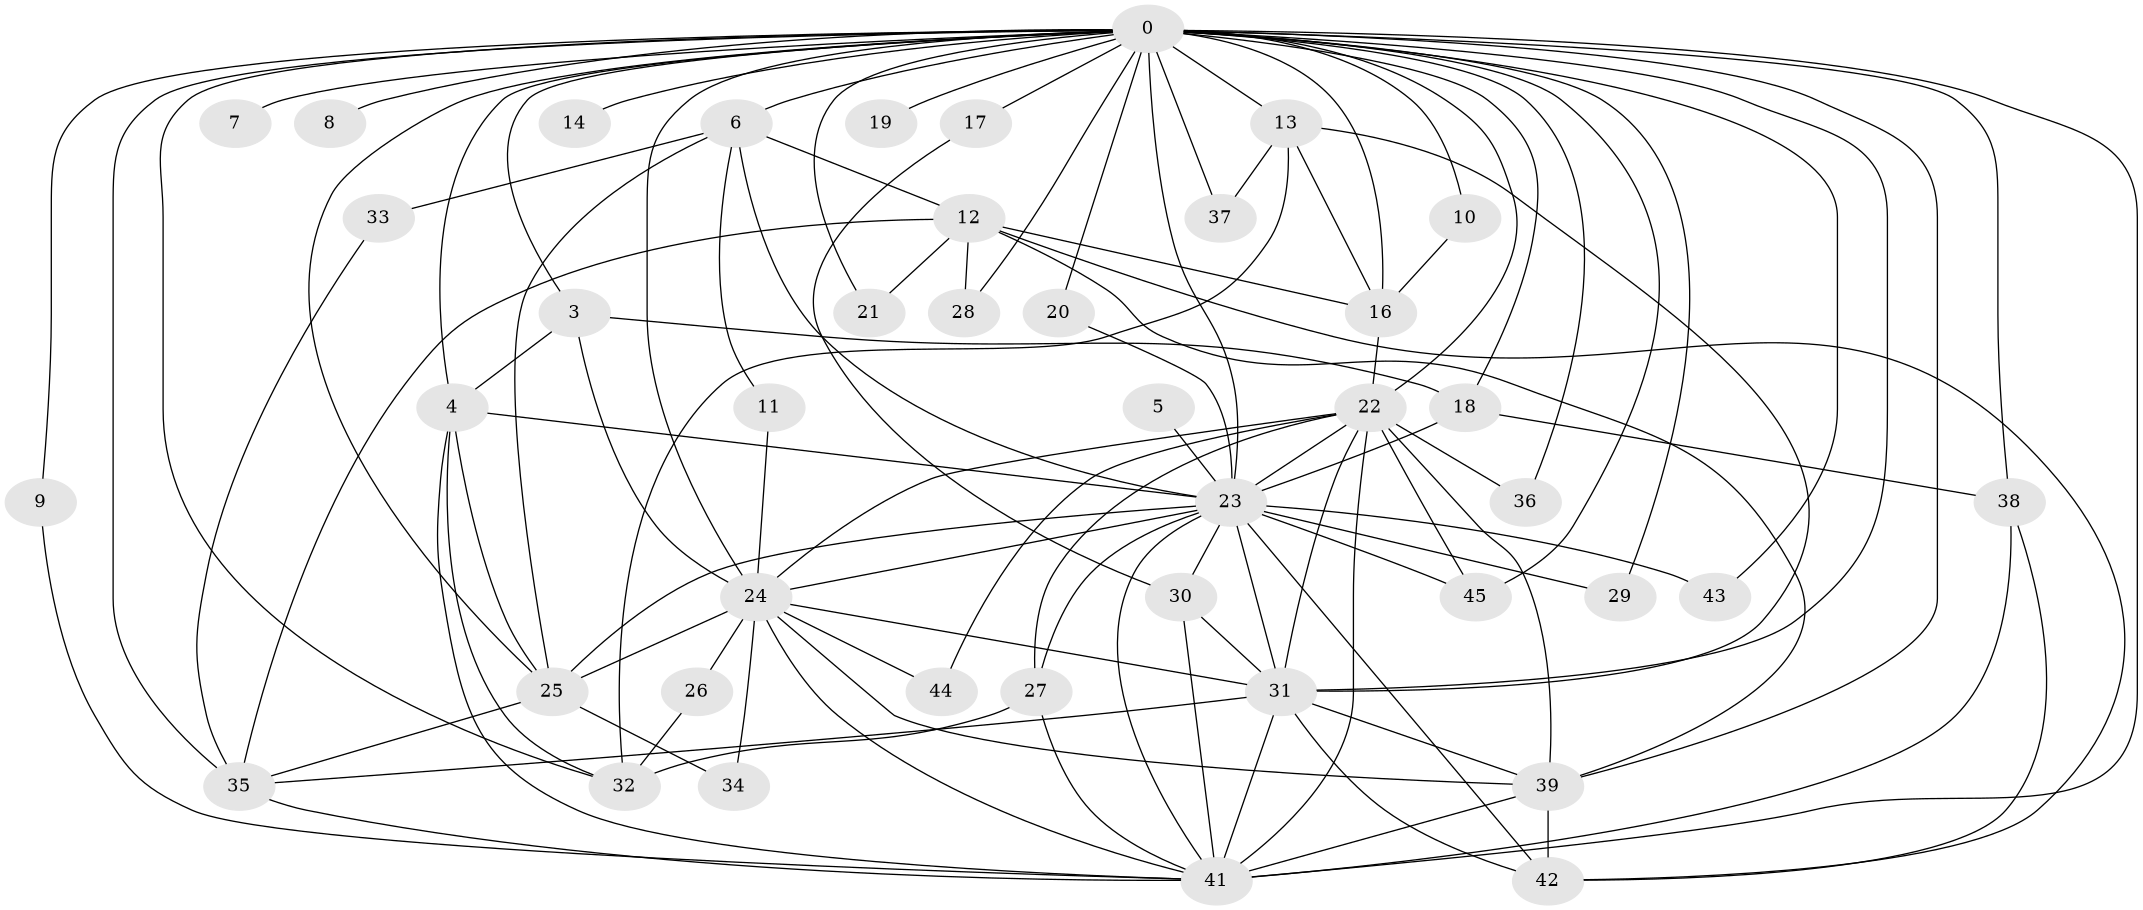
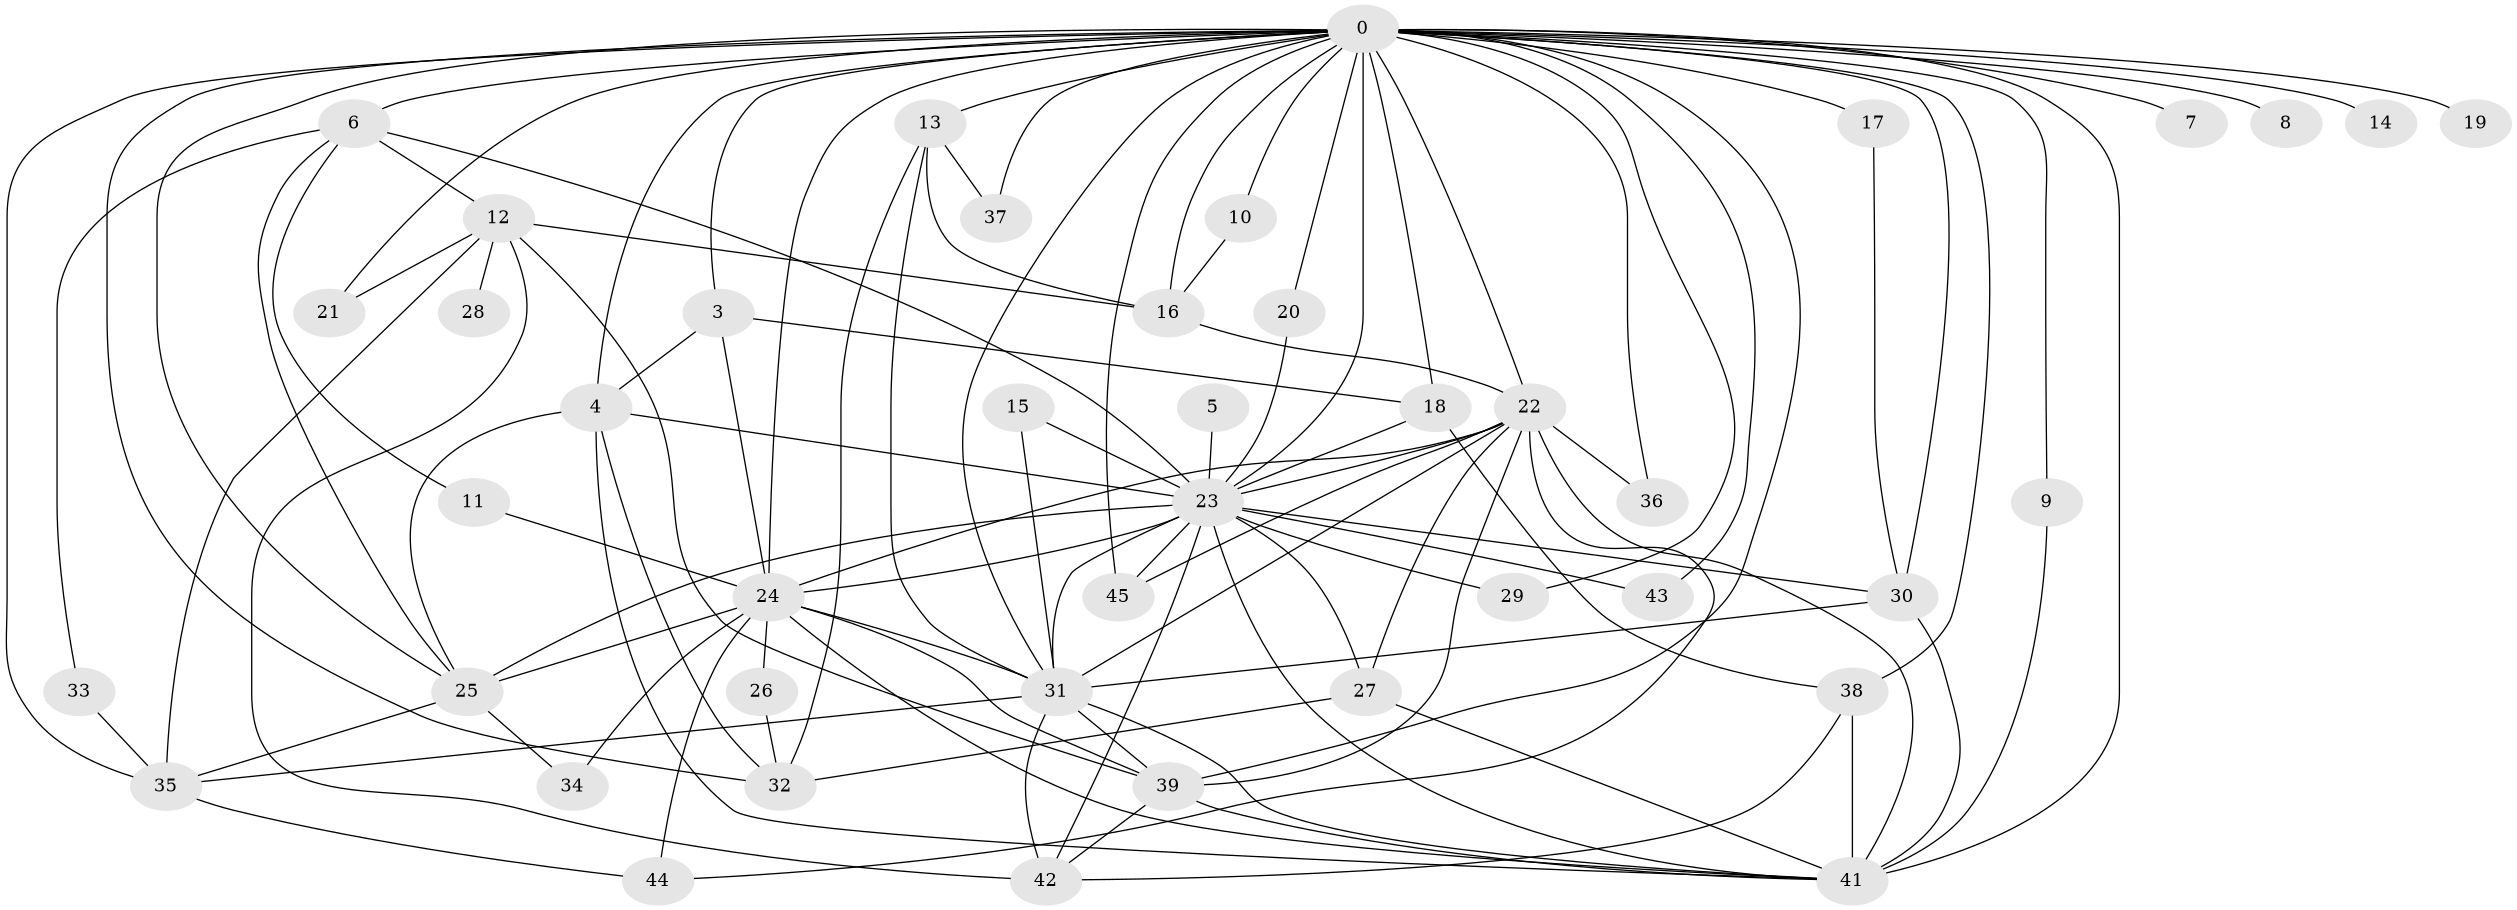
edge "0" -- "28": now "0" -- "30"
node "15": added
edge "35" -- "41": now "35" -- "44"
